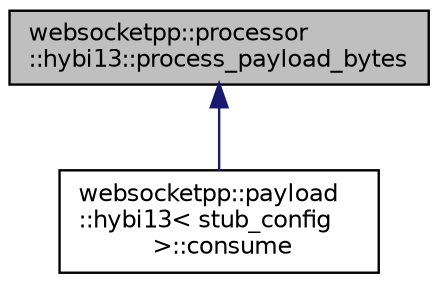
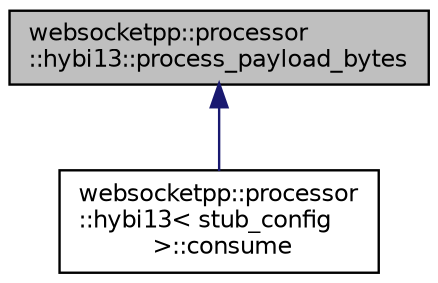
node "websocketpp::payload ::hybi13< stub_config >::consume": label "websocketpp::payload ::hybi13< stub_config >::consume" -> "websocketpp::processor ::hybi13< stub_config >::consume"
